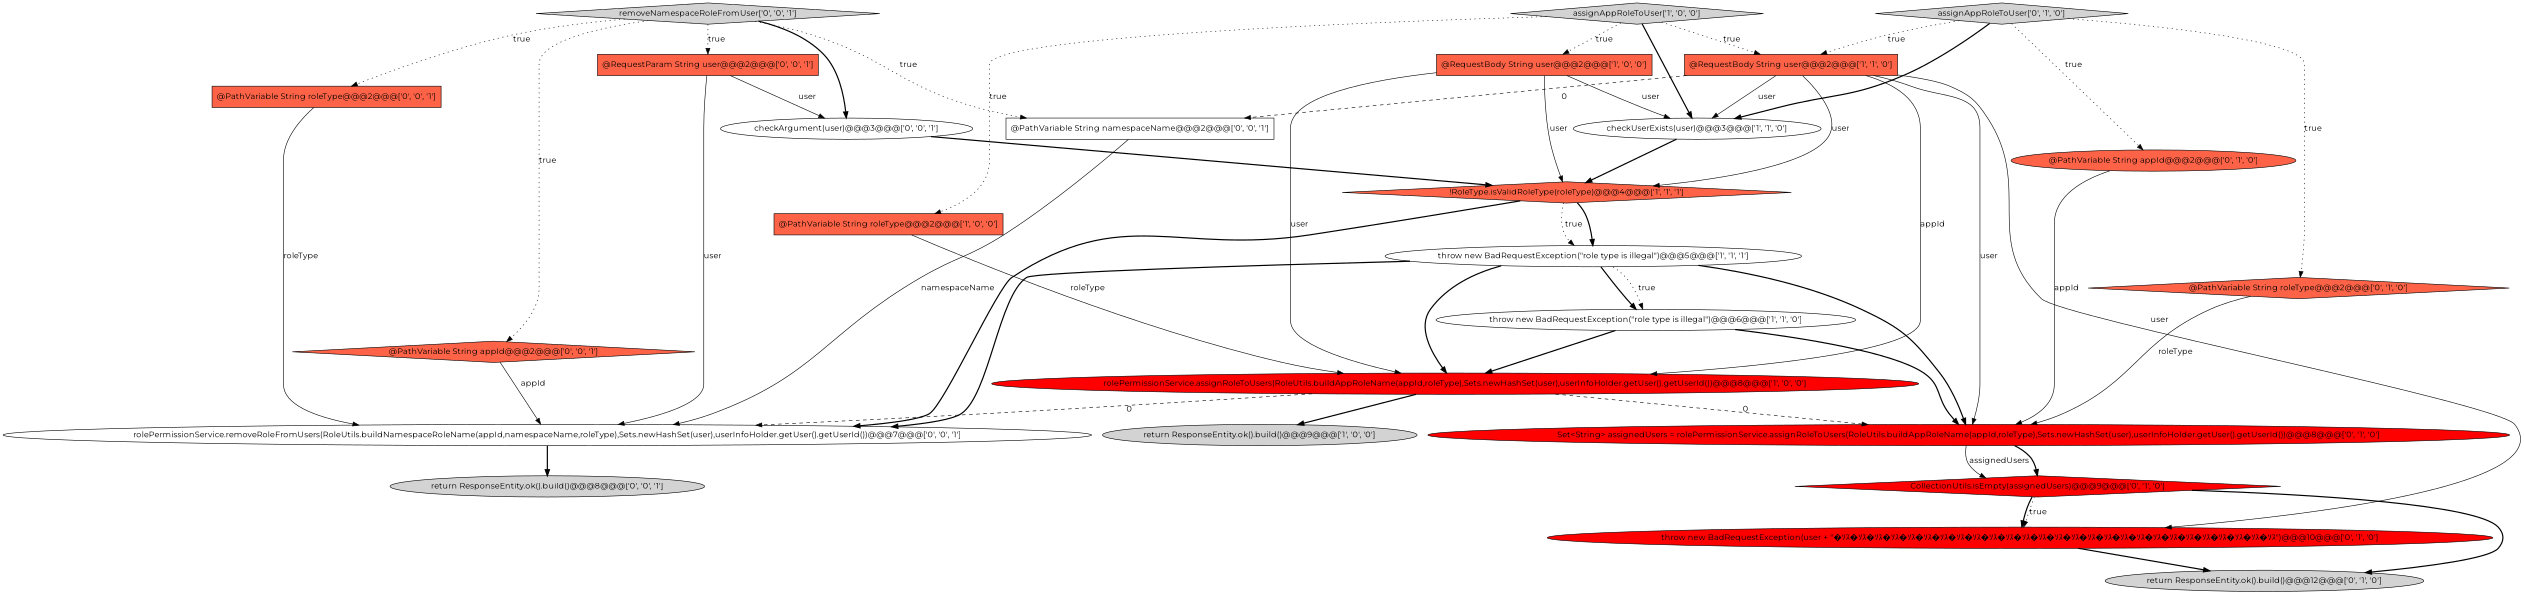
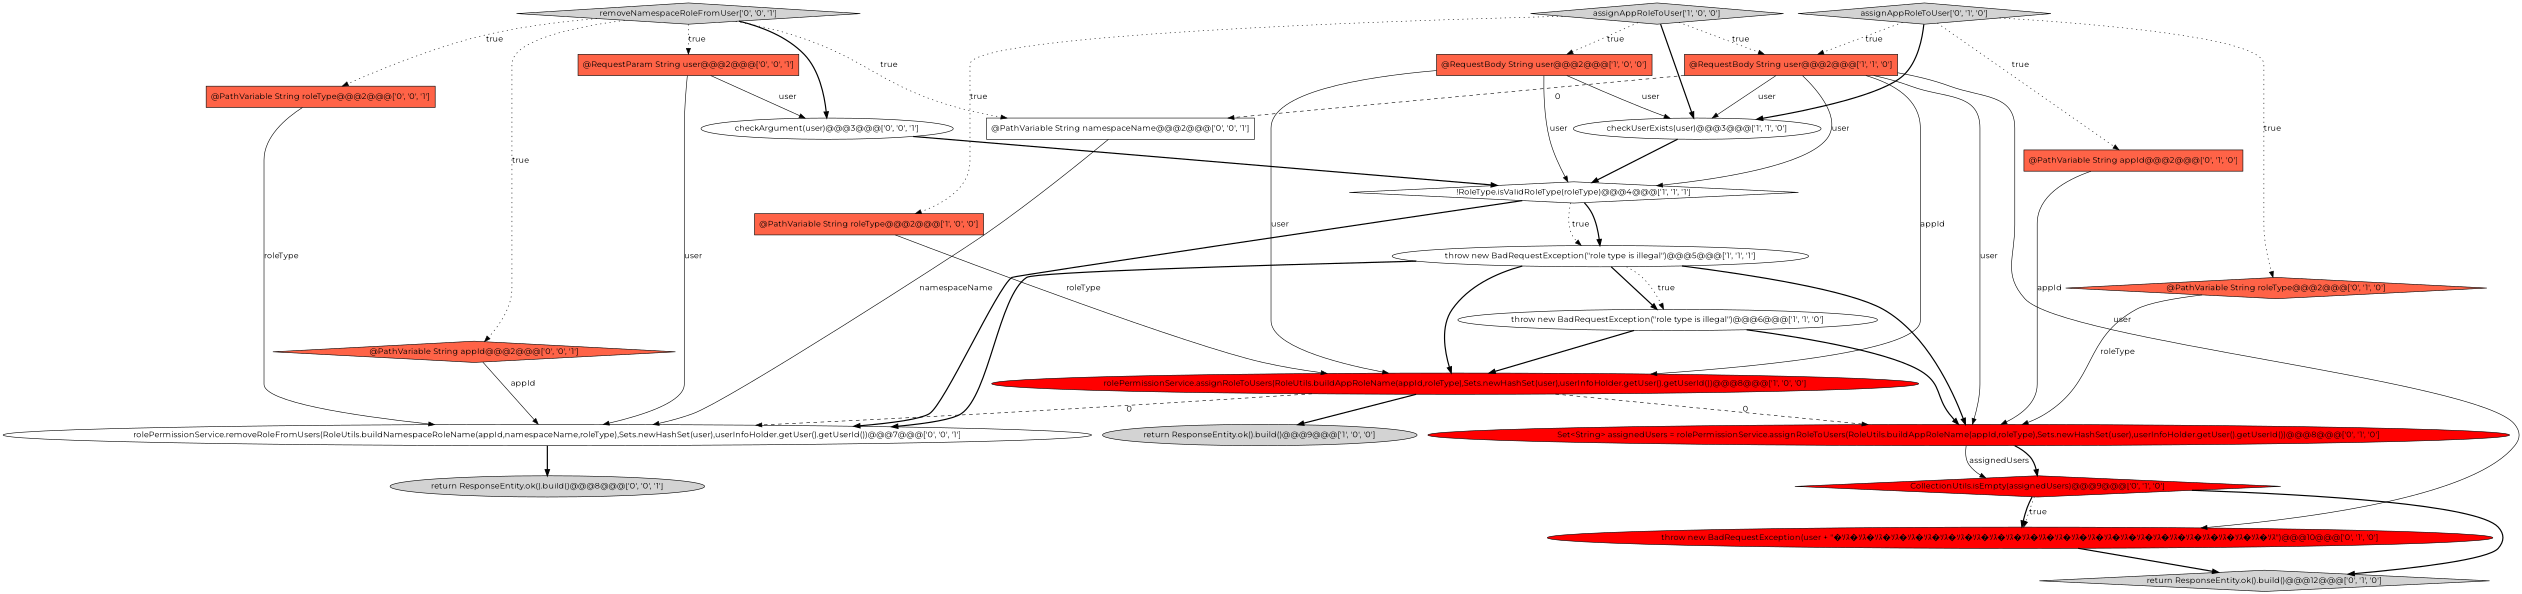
node "@PathVariable String appId@@@2@@@['0', '1', '0']": shape ellipse -> box
node "!RoleType.isValidRoleType(roleType)@@@4@@@['1', '1', '1']": fillcolor tomato -> white
node "return ResponseEntity.ok().build()@@@12@@@['0', '1', '0']": shape ellipse -> diamond
